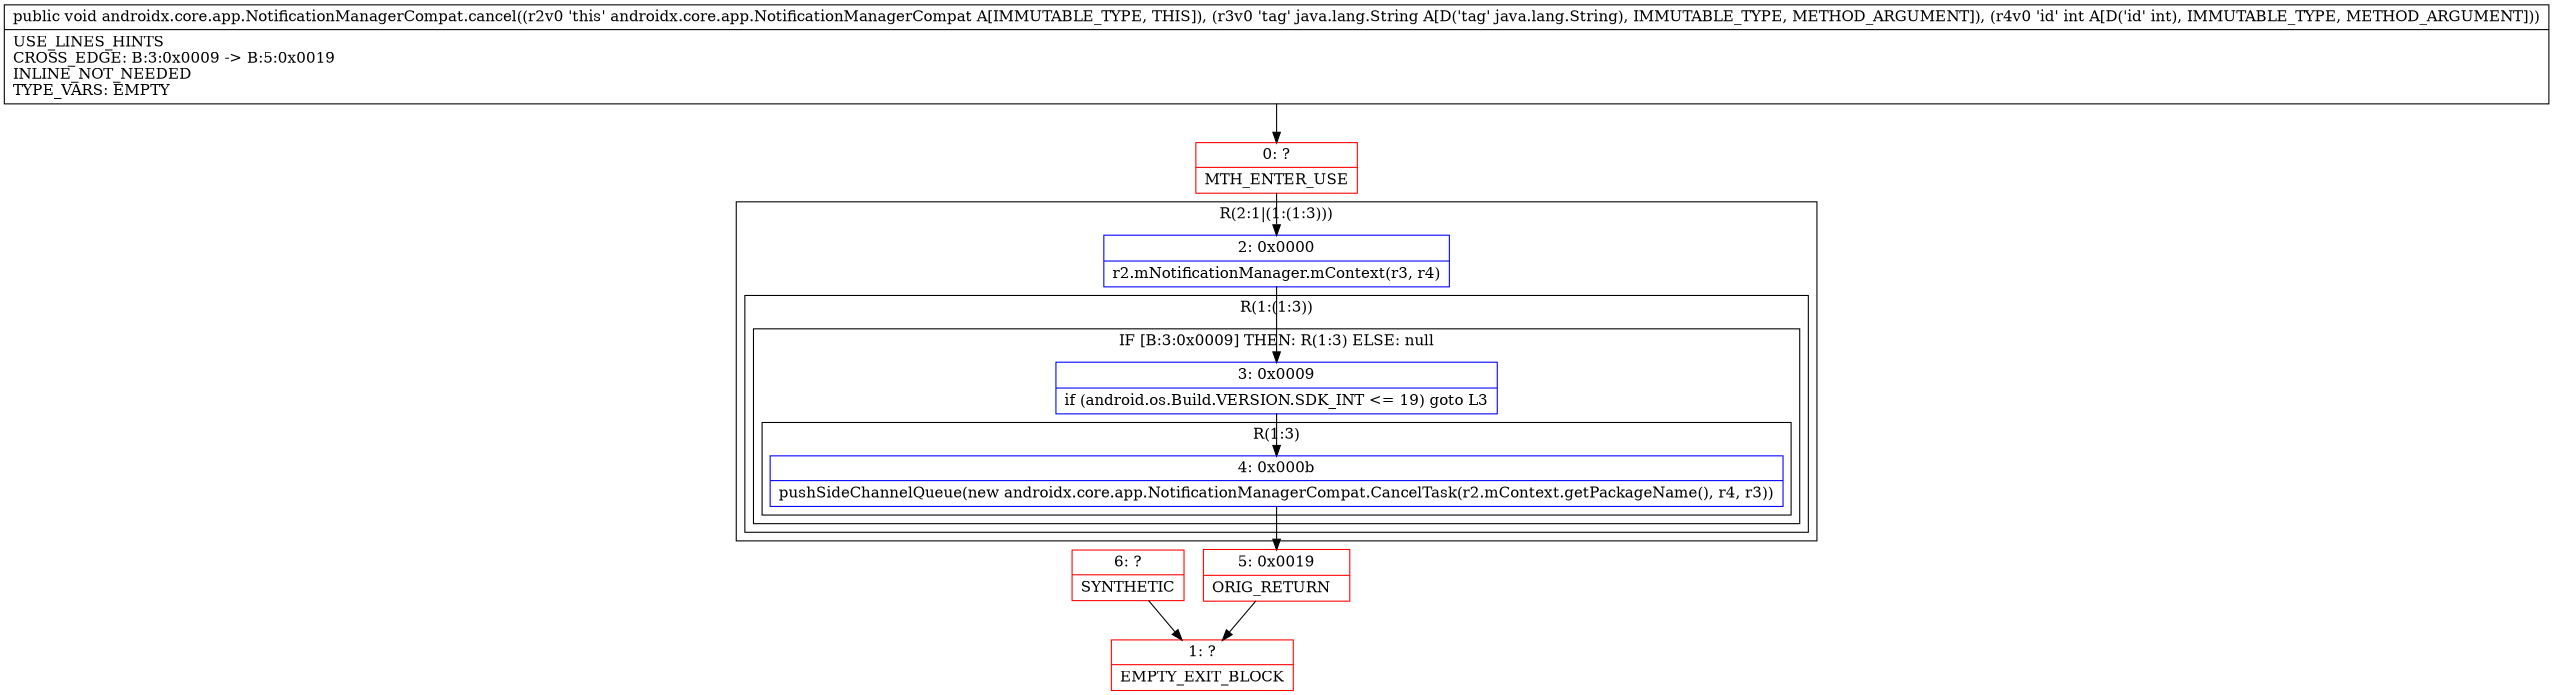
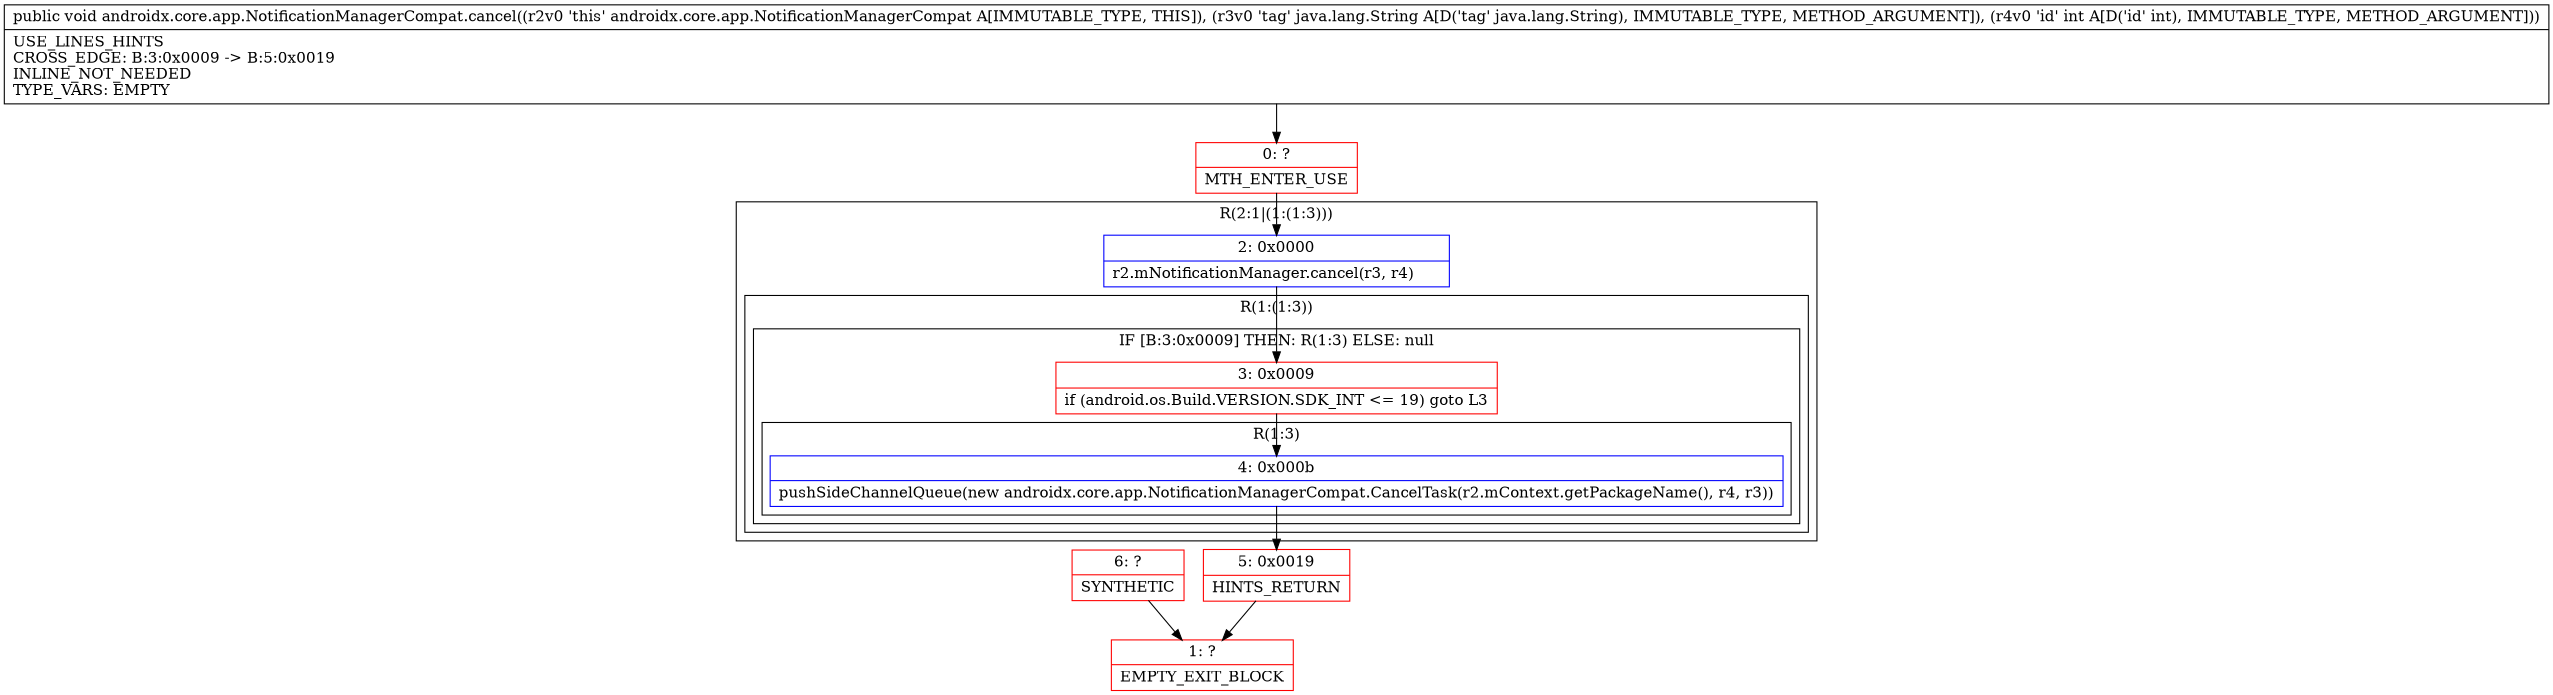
node "2: 0x0000": text "r2.mNotificationManager.mContext(r3, r4)" -> "r2.mNotificationManager.cancel(r3, r4)"
node "3: 0x0009": color blue -> red
node "5: 0x0019": text "ORIG_RETURN" -> "HINTS_RETURN"
